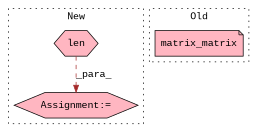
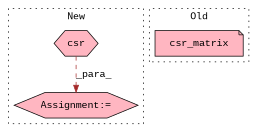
node "len": label "len" -> "csr"
node "matrix_matrix": label "matrix_matrix" -> "csr_matrix"
